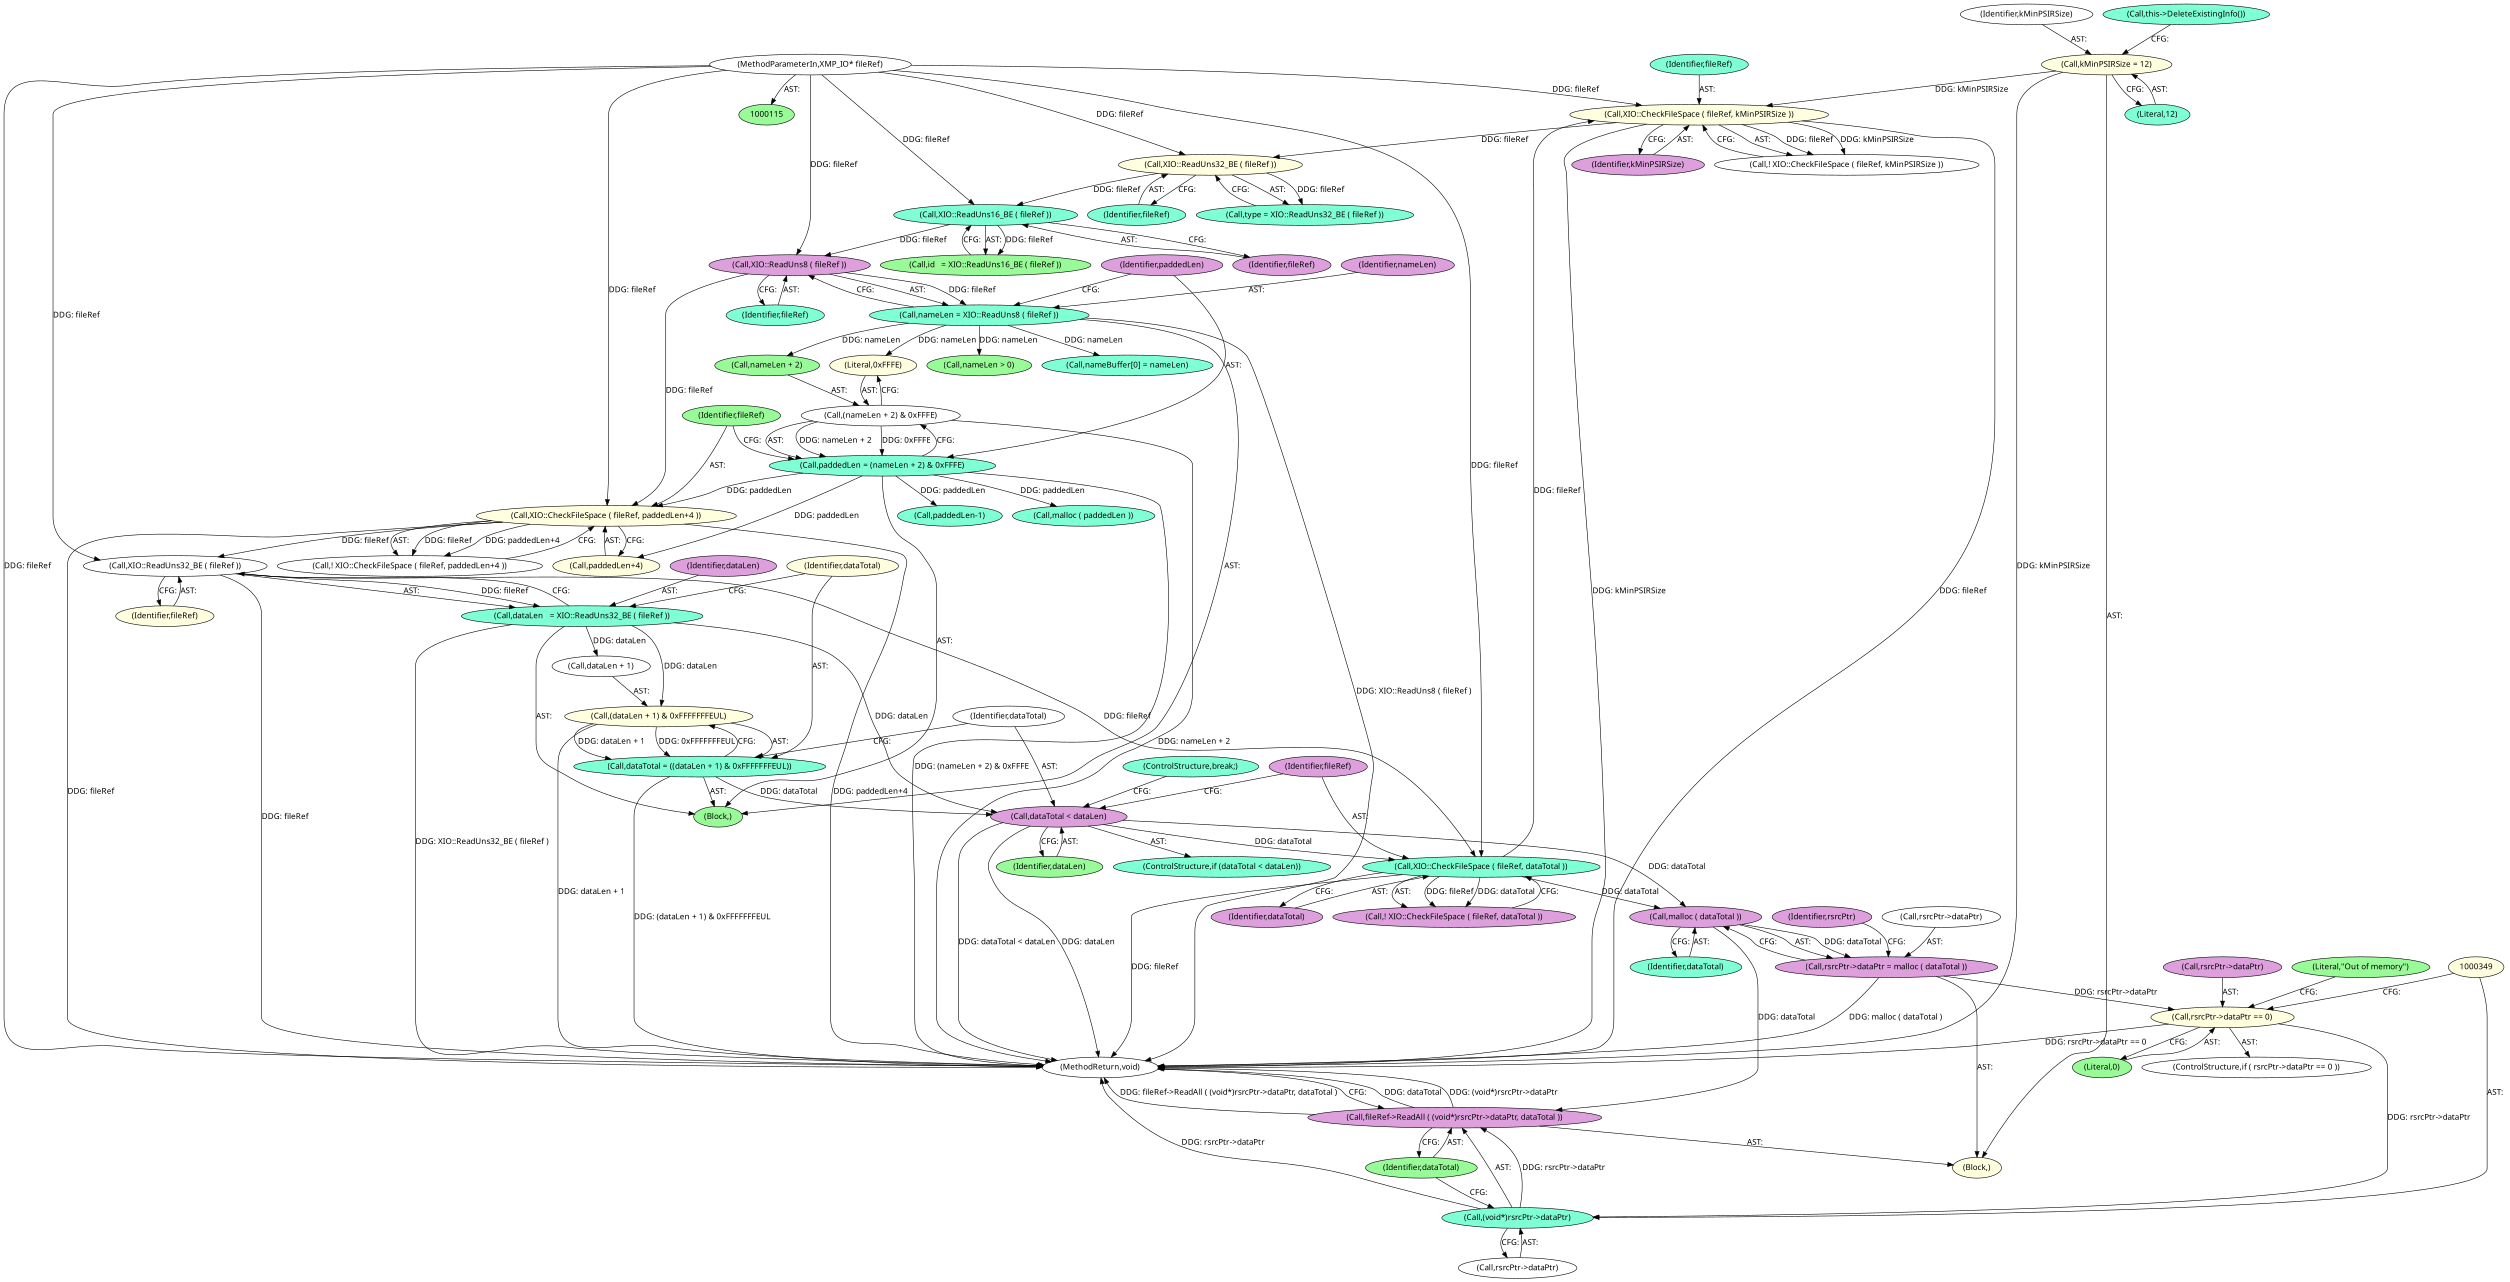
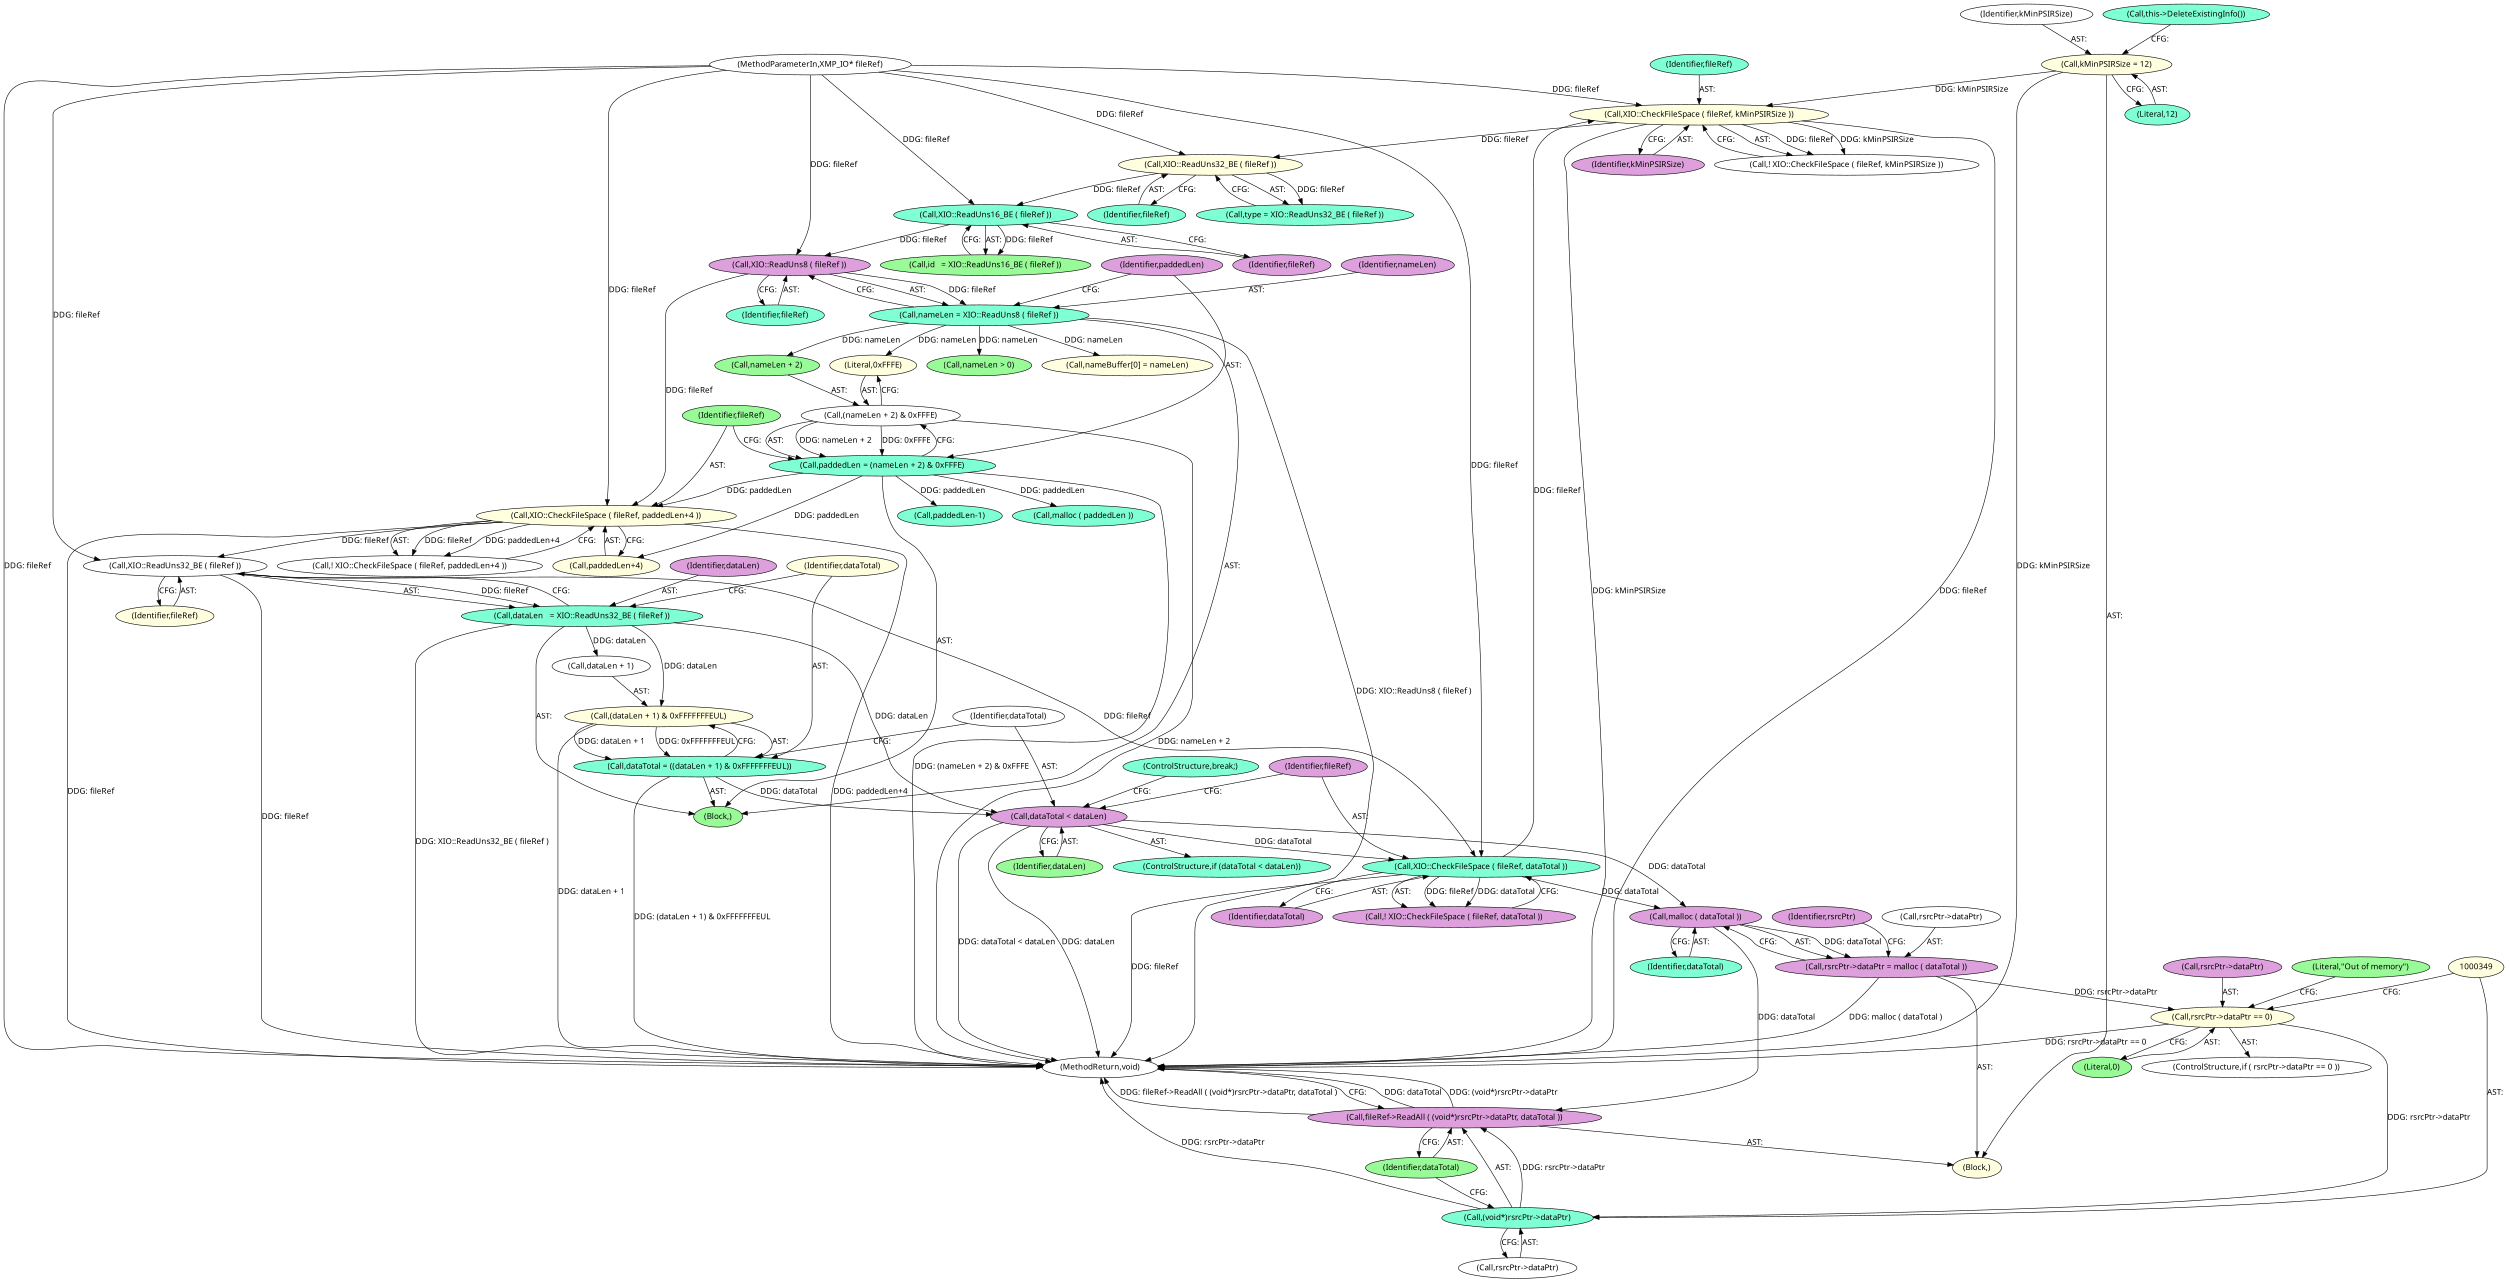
node "1000115": removed
node "(Call,nameBuffer[0] = nameLen)": fillcolor aquamarine -> lightyellow
